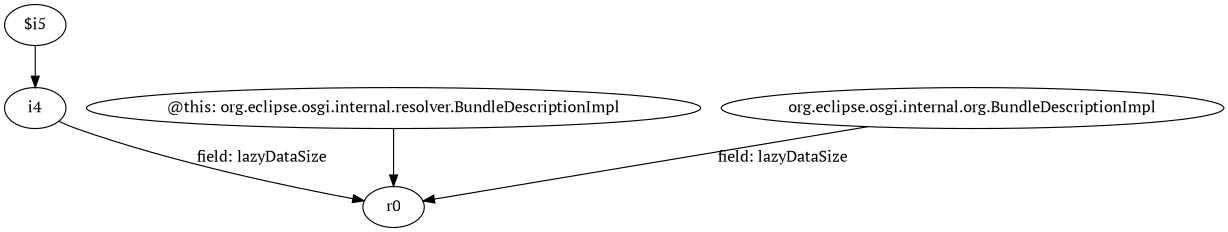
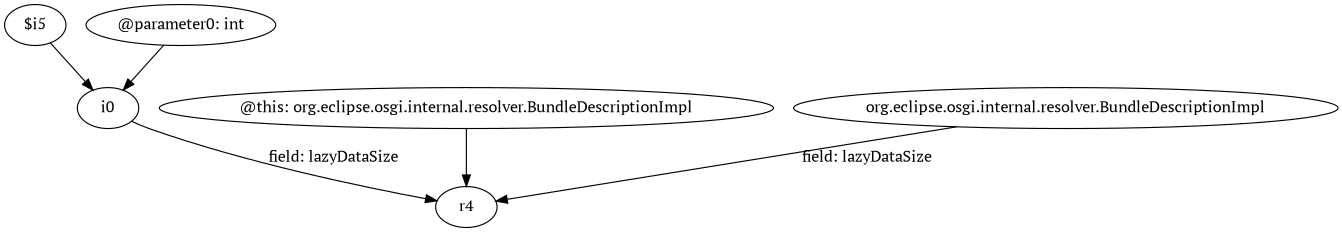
node "@parameter0: int": added
node "i4": label "i4" -> "i0"
node "org.eclipse.osgi.internal.org.BundleDescriptionImpl": label "org.eclipse.osgi.internal.org.BundleDescriptionImpl" -> "org.eclipse.osgi.internal.resolver.BundleDescriptionImpl"
node "r0": label "r0" -> "r4"
